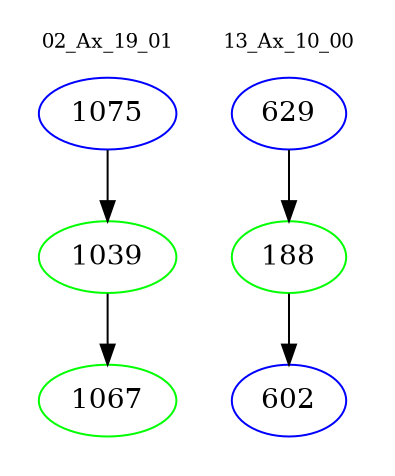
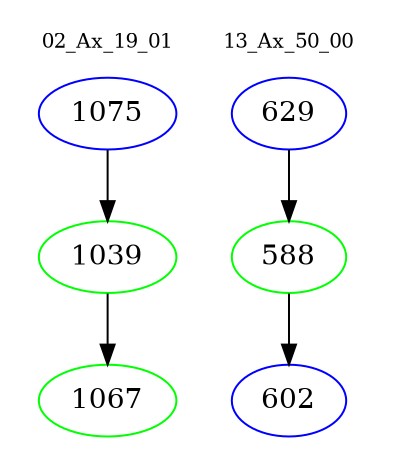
cluster "13_Ax_10_00": label "13_Ax_10_00" -> "13_Ax_50_00"
node "188": label "188" -> "588"
